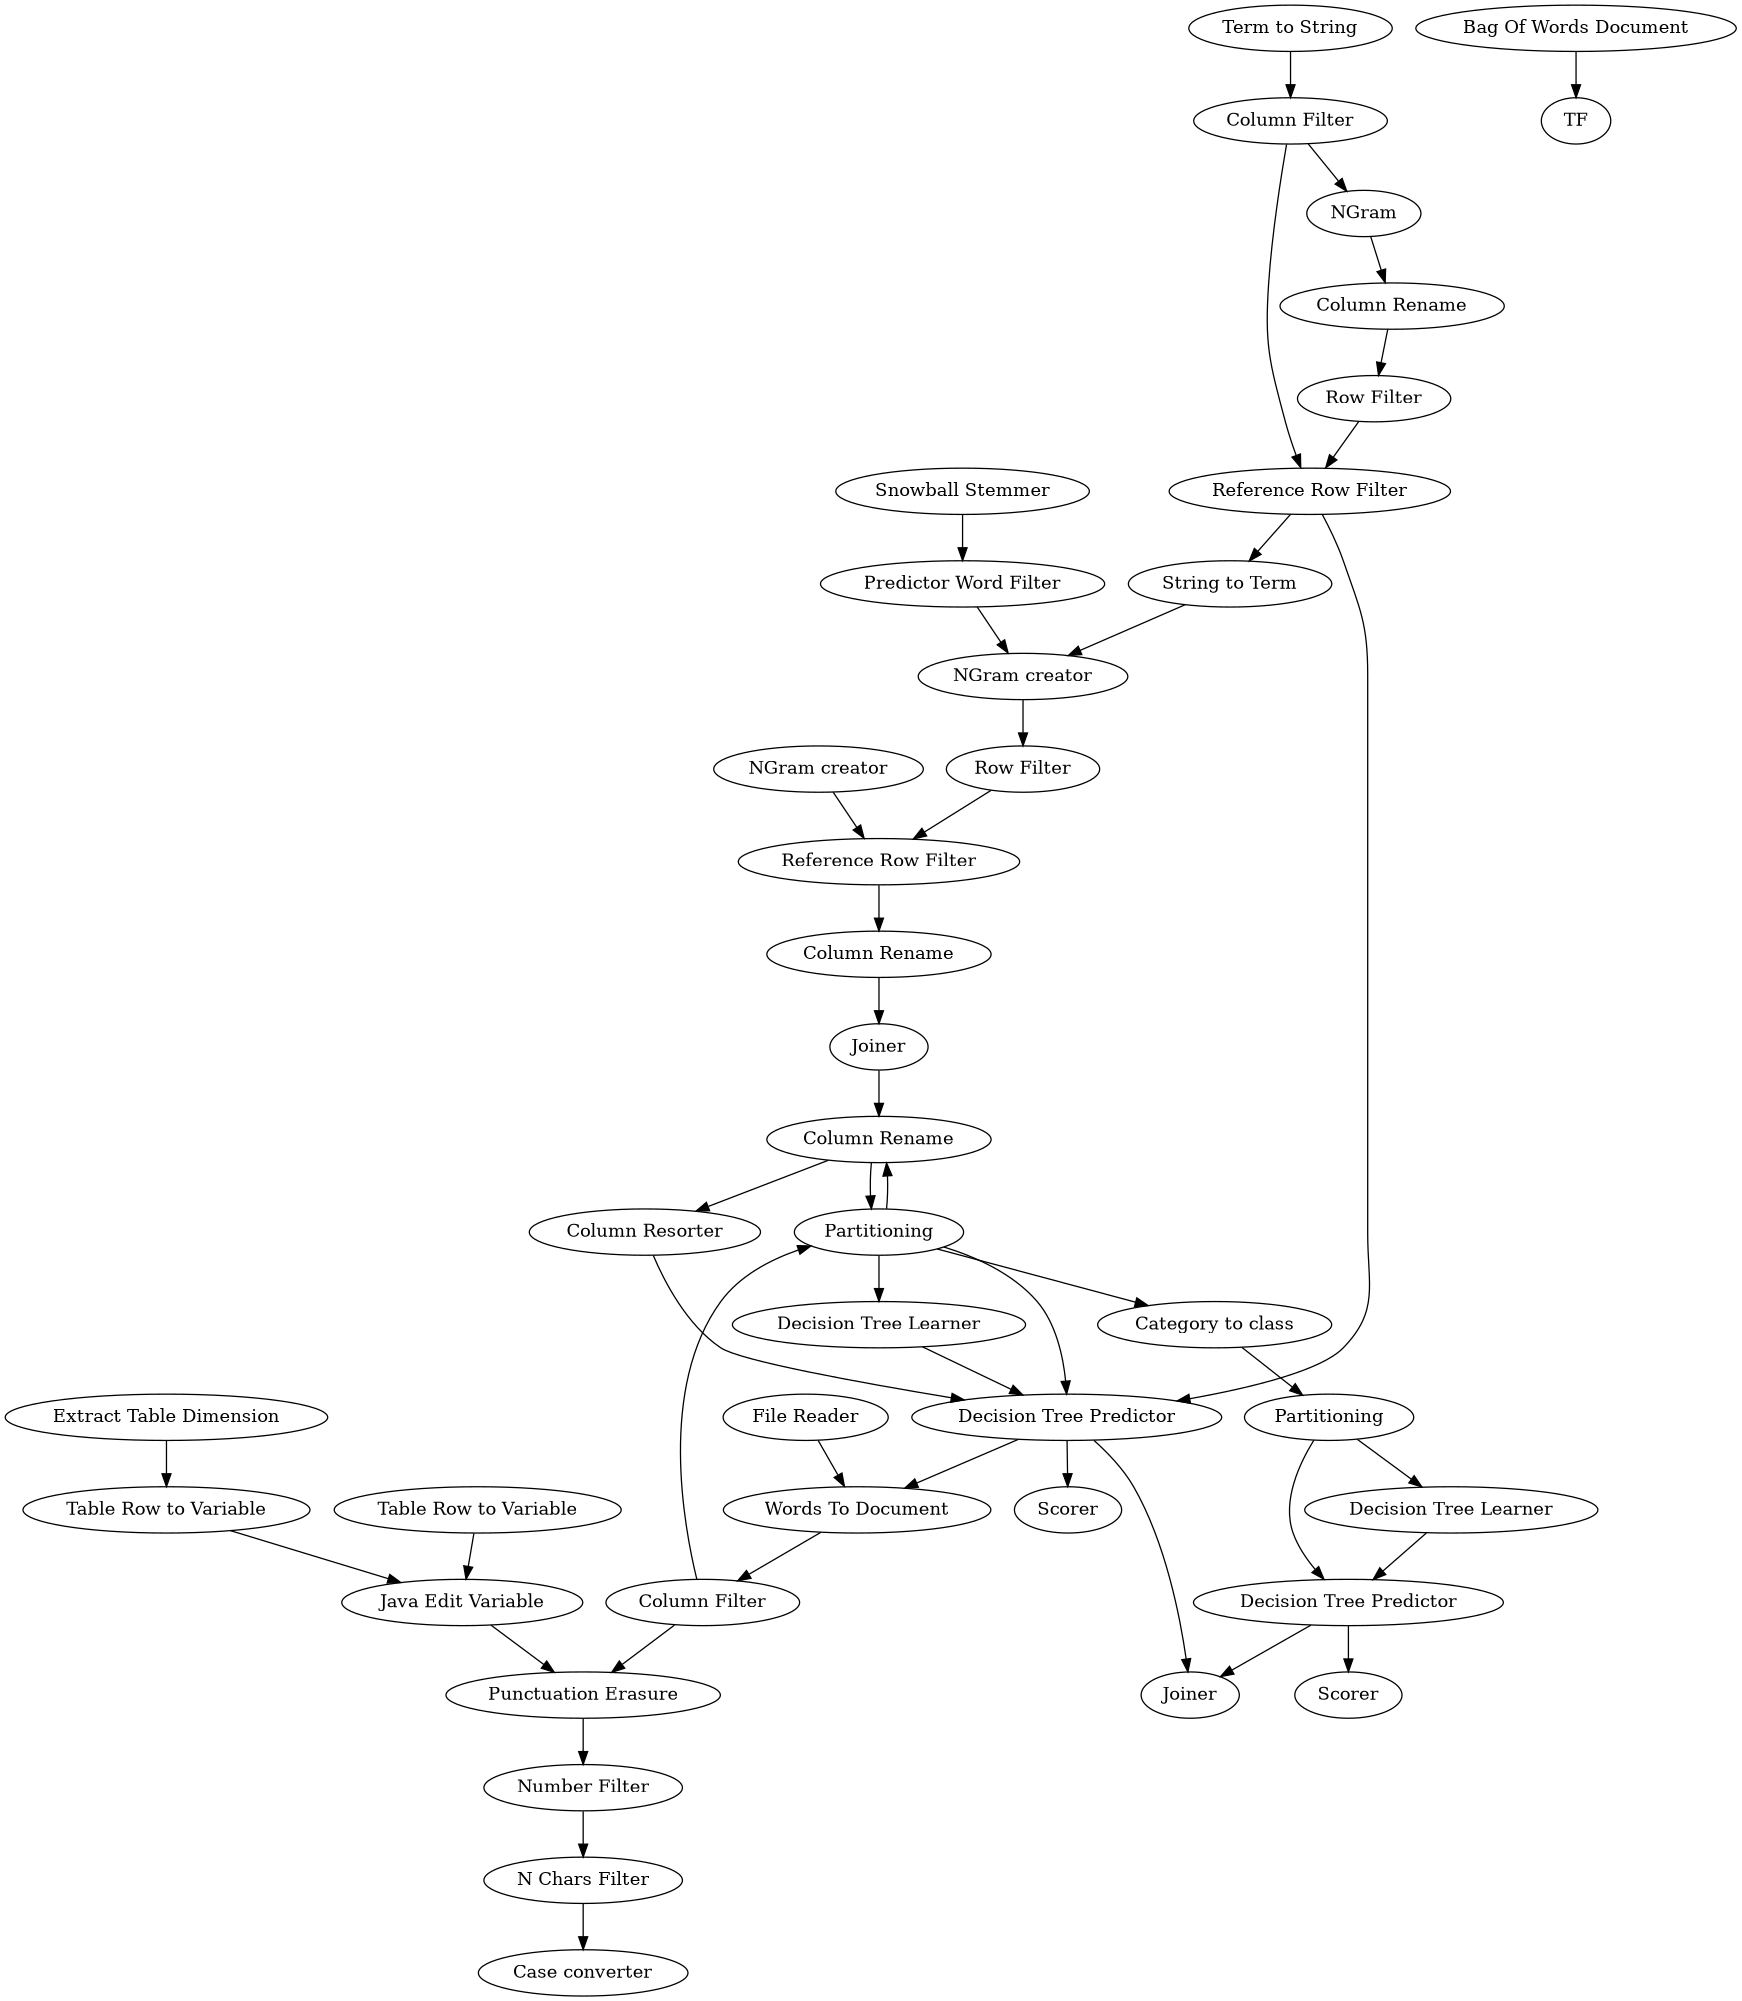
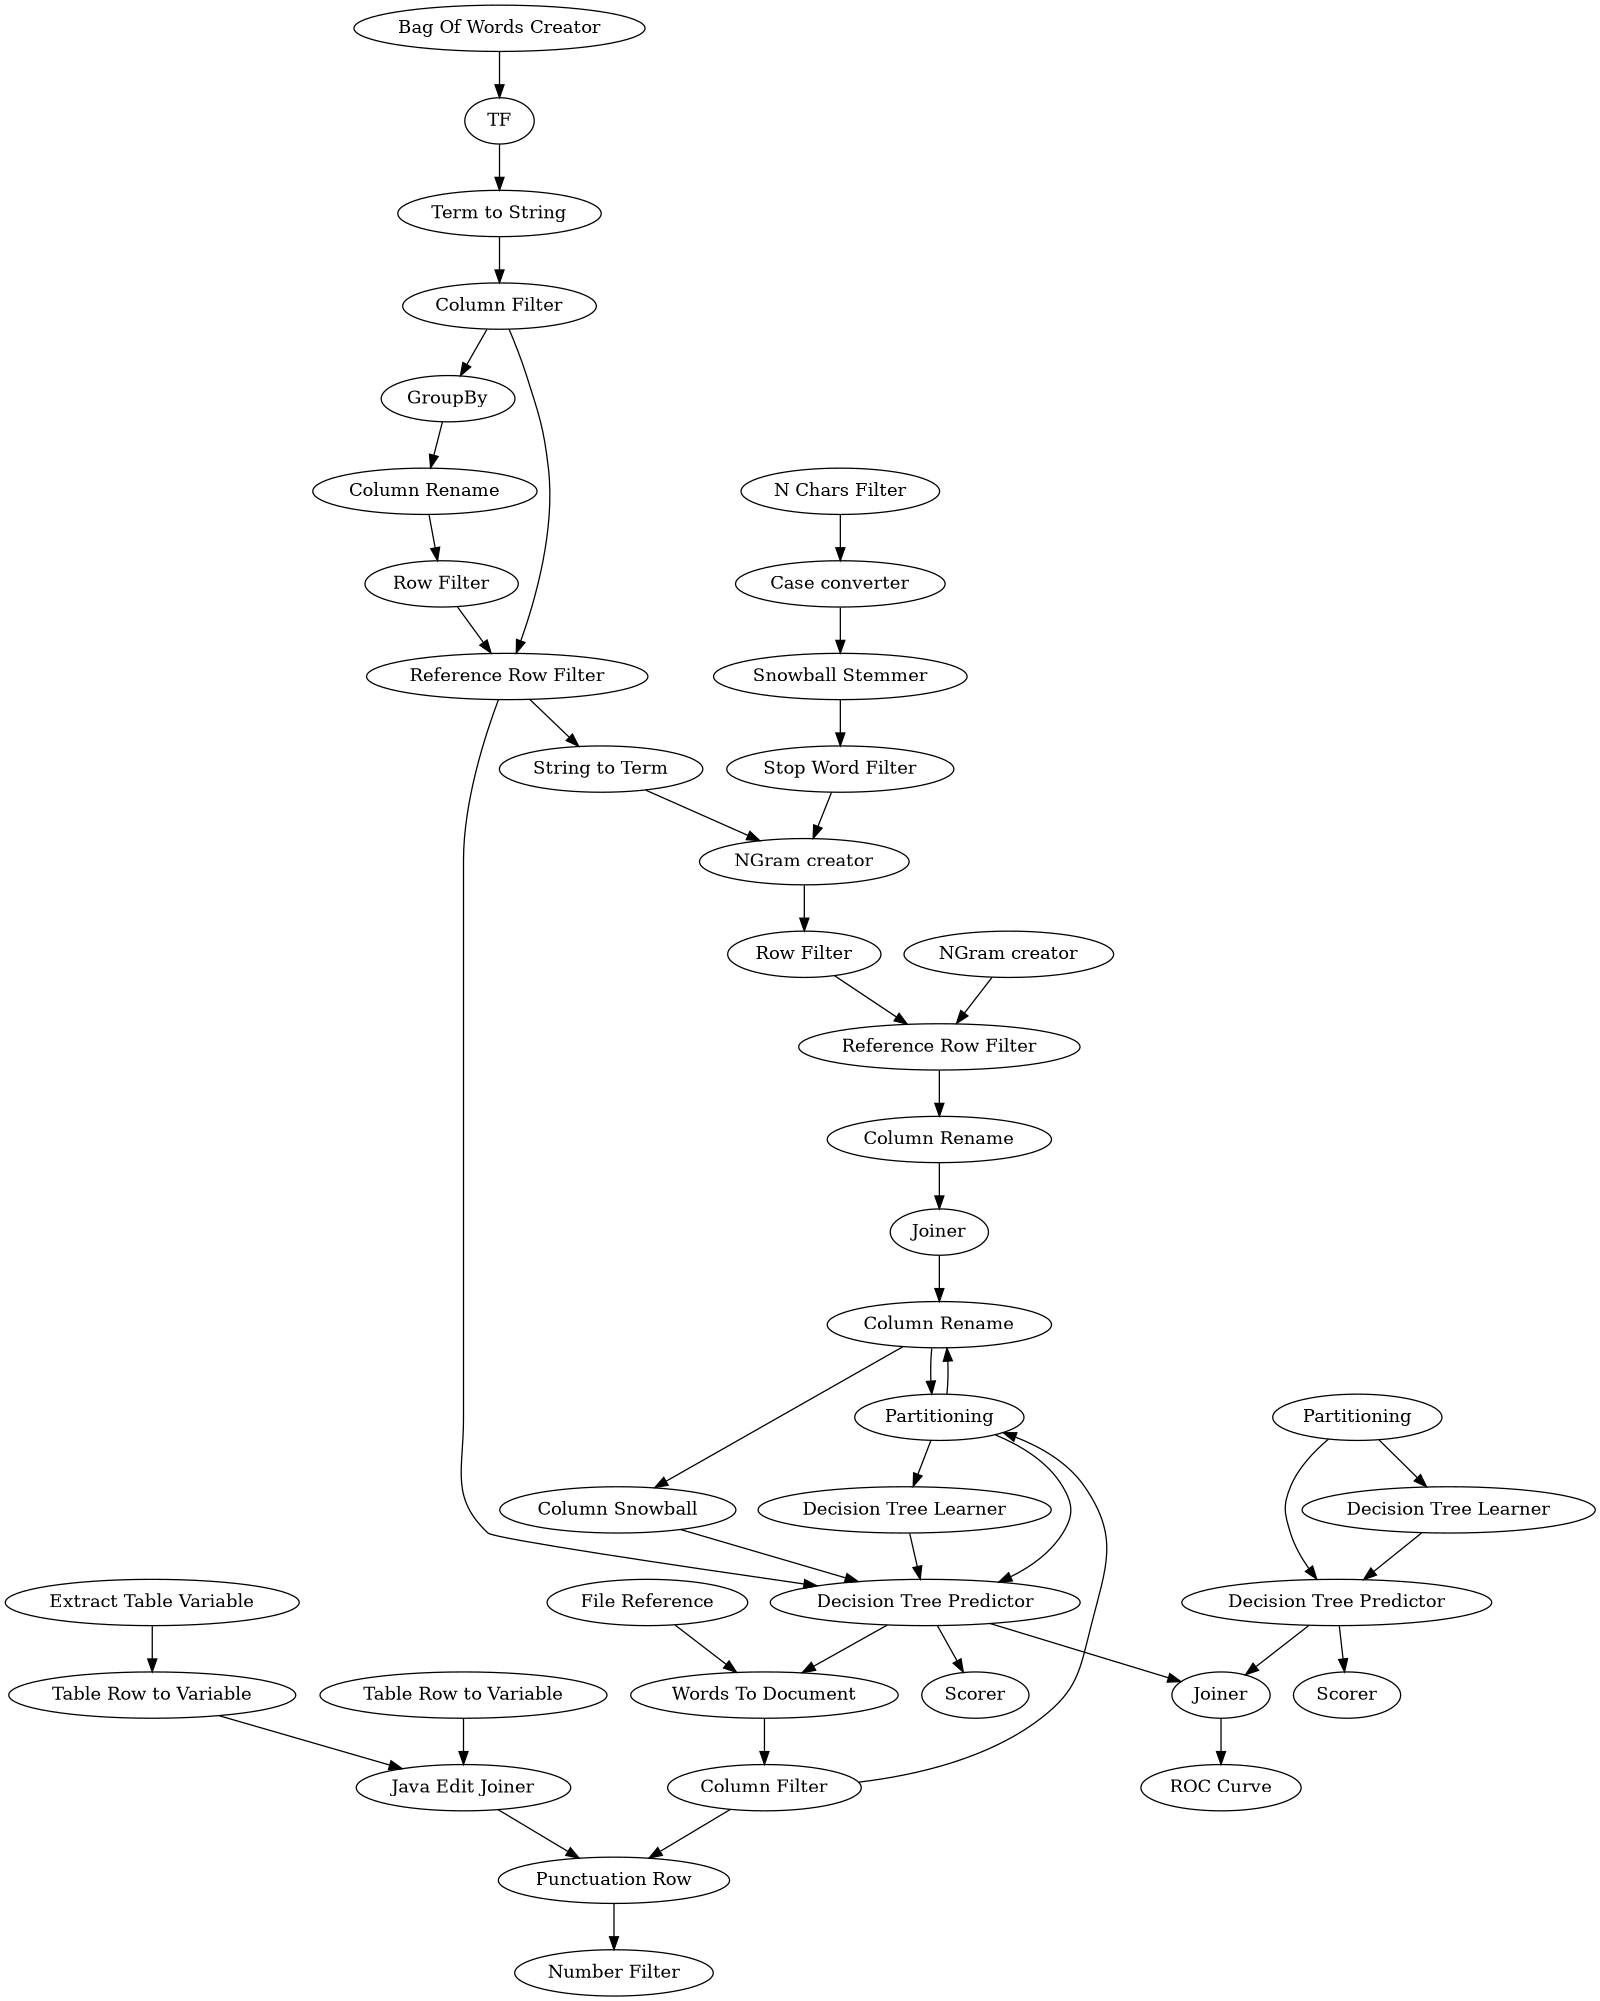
node "Bag Of Words Document": label "Bag Of Words Document" -> "Bag Of Words Creator"
edge "TF" -> "Term to String": added
node "NGram": label "NGram" -> "GroupBy"
node "Predictor Word Filter": label "Predictor Word Filter" -> "Stop Word Filter"
edge "Case converter" -> "Snowball Stemmer": added
node "Column Resorter": label "Column Resorter" -> "Column Snowball"
node "Category to class": removed
node "Extract Table Dimension": label "Extract Table Dimension" -> "Extract Table Variable"
node "File Reader": label "File Reader" -> "File Reference"
node "Java Edit Variable": label "Java Edit Variable" -> "Java Edit Joiner"
node "Punctuation Erasure": label "Punctuation Erasure" -> "Punctuation Row"
node "ROC Curve": added
edge "Number Filter" -> "N Chars Filter": removed
